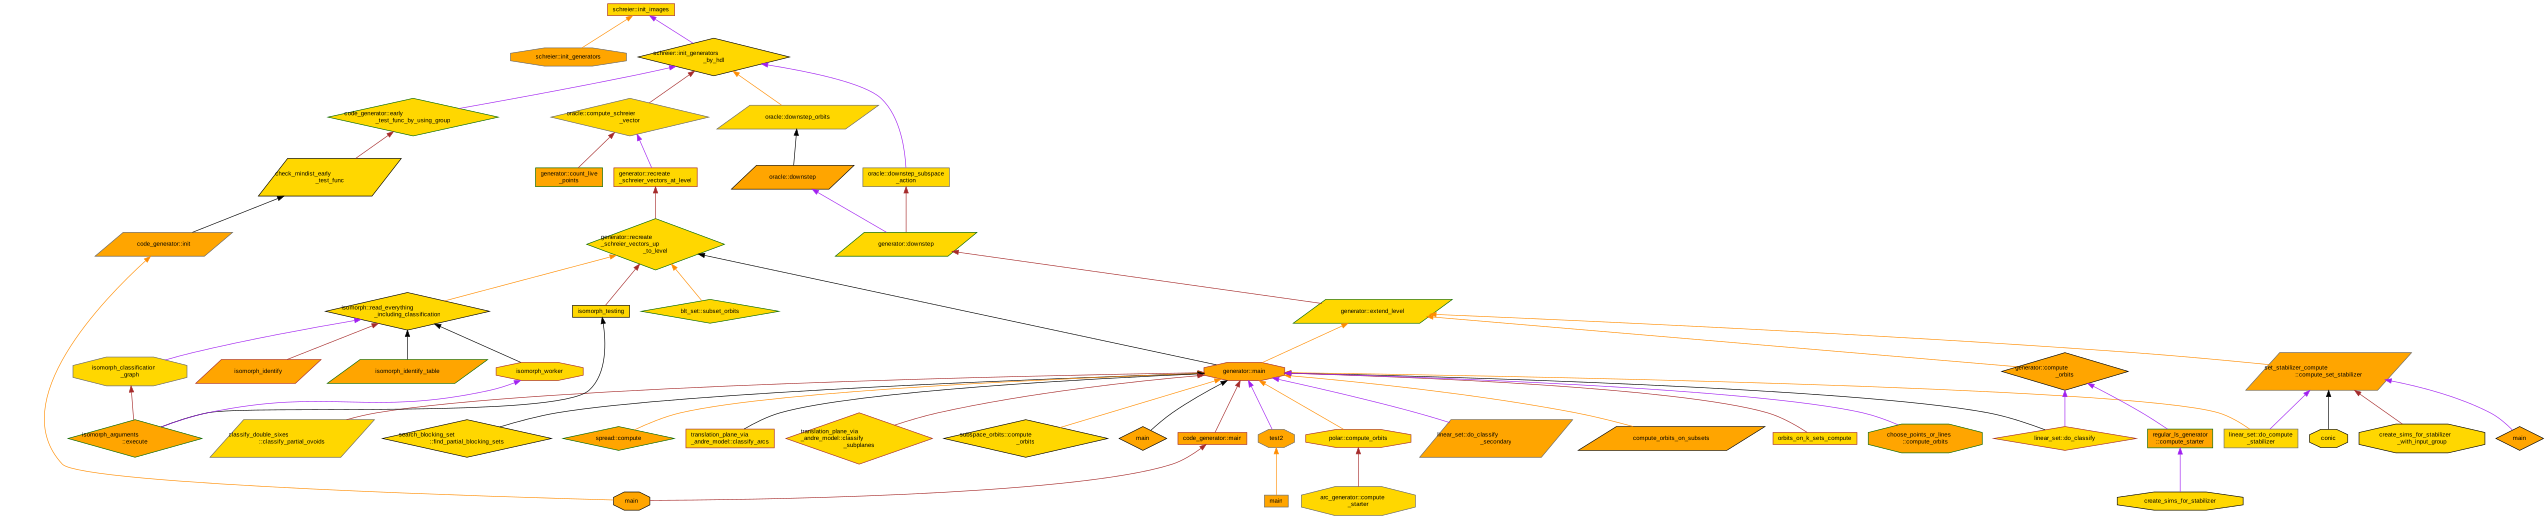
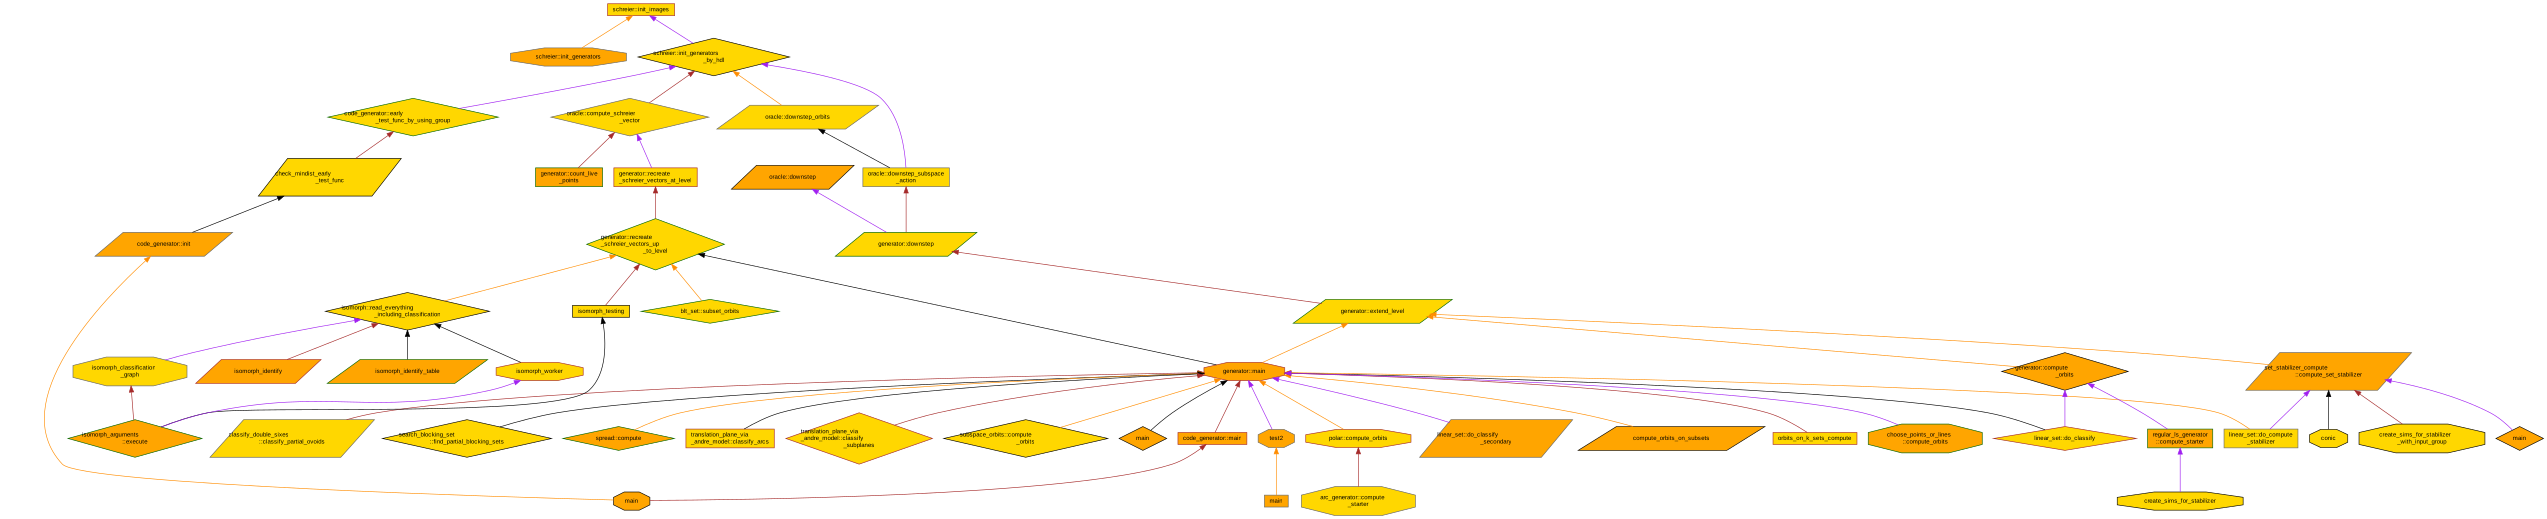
edge "oracle::downstep" -> "oracle::downstep_orbits": now "oracle::downstep_subspace _action" -> "oracle::downstep_orbits"
